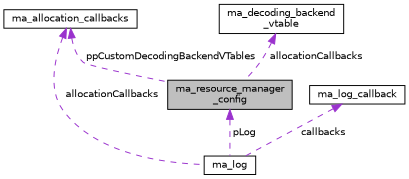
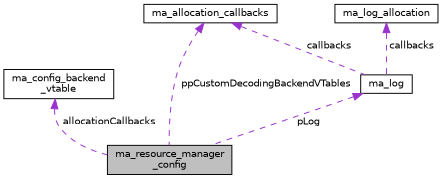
node "ma_decoding_backend _vtable": label "ma_decoding_backend _vtable" -> "ma_config_backend _vtable"
edge "ma_log" -> "ma_allocation_callbacks": label " allocationCallbacks" -> " callbacks"
node "ma_log_callback": label "ma_log_callback" -> "ma_log_allocation"
edge "ma_log" -> "ma_resource_manager _config": reversed
